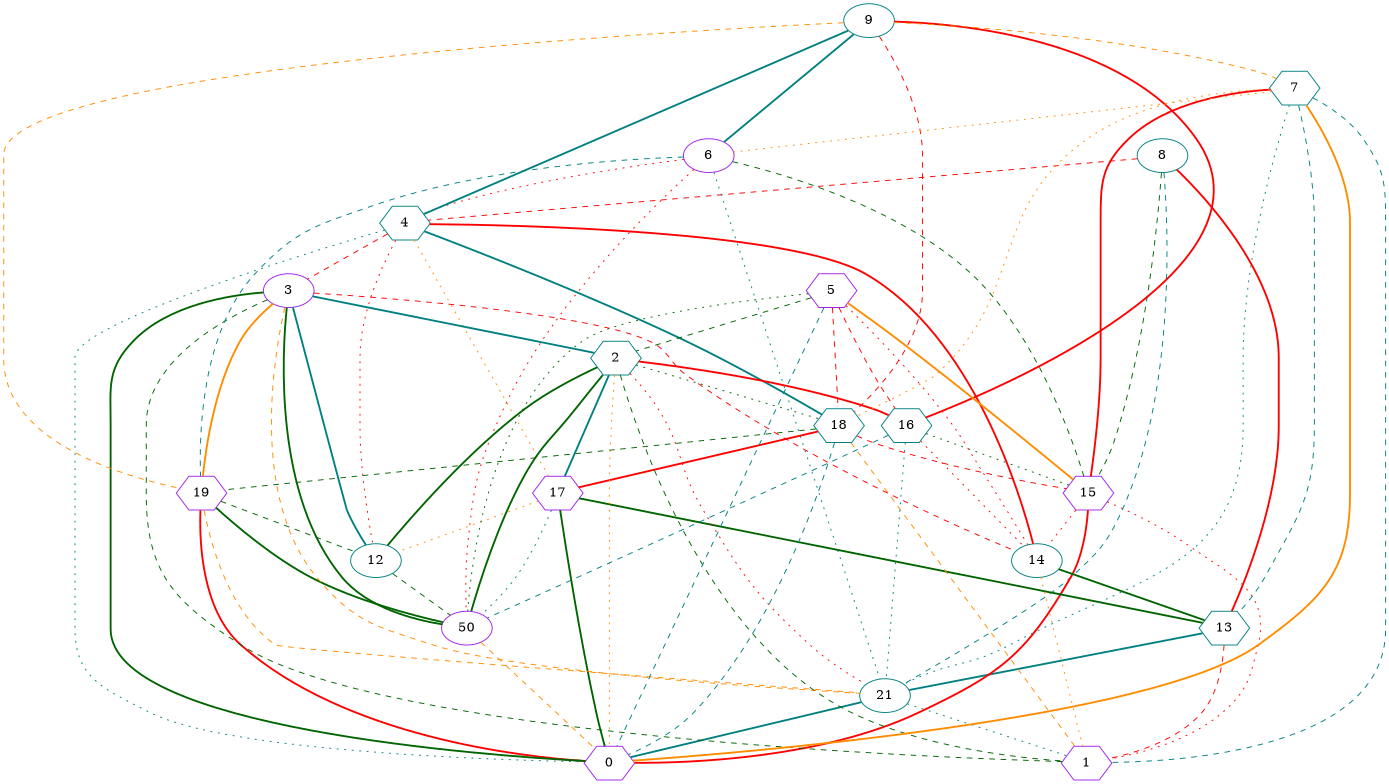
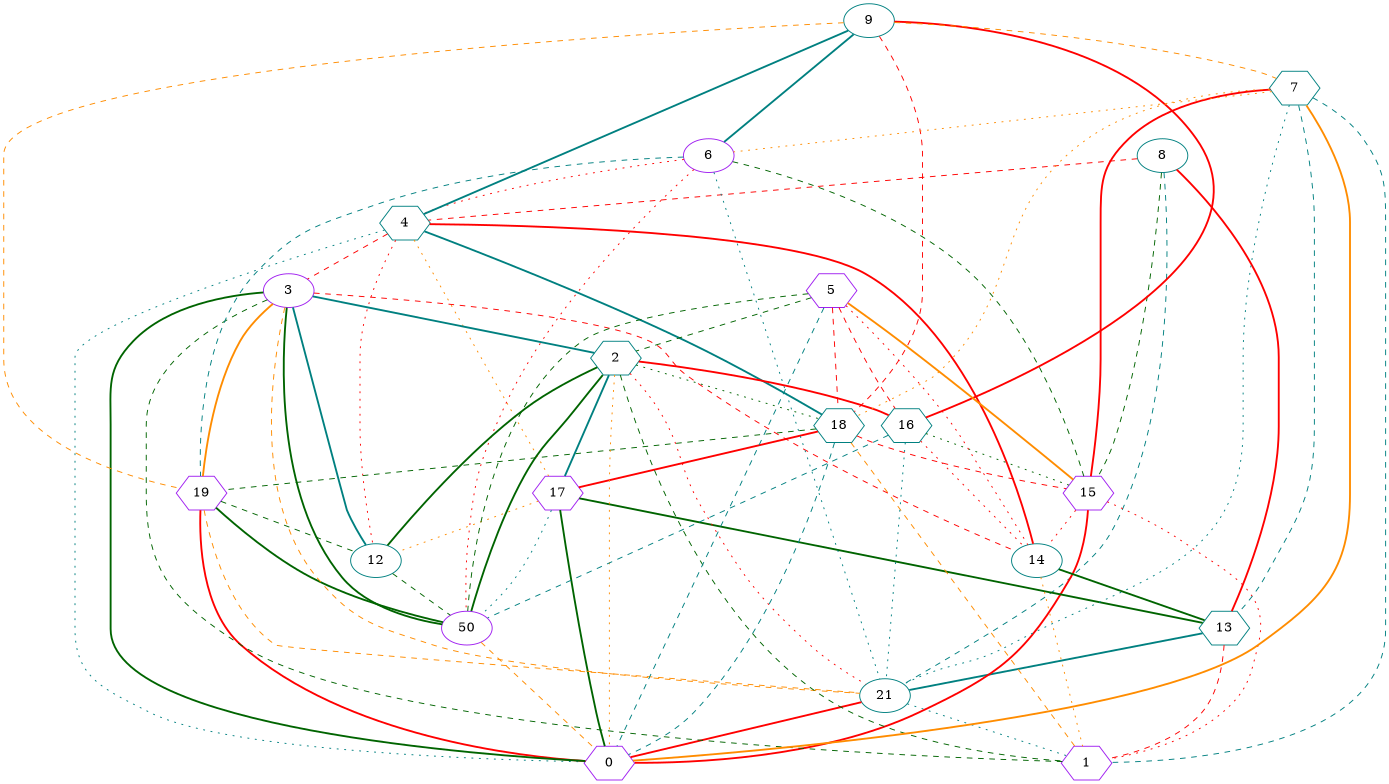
edge "5" -- "50": style dotted -> dashed
edge "21" -- "0": color teal -> red
